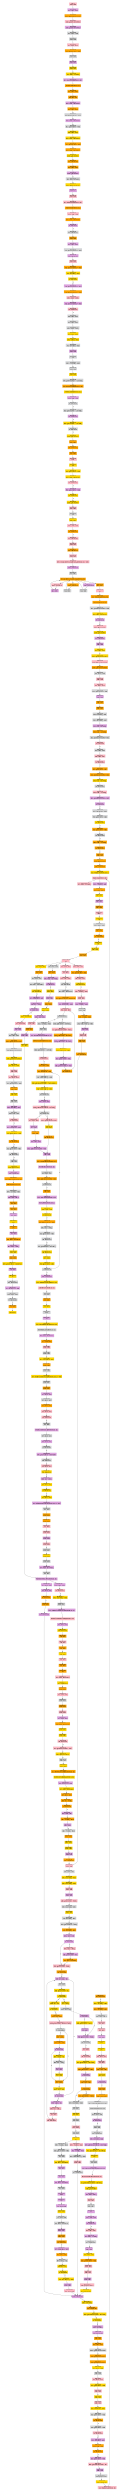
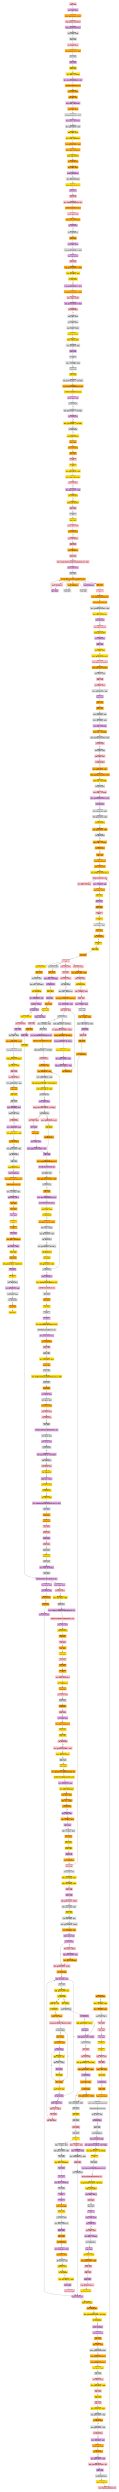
node "0x00401c7c call 0x00402ba4": fillcolor plum -> orange
